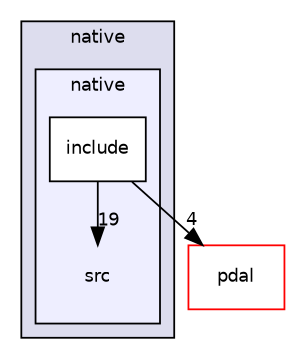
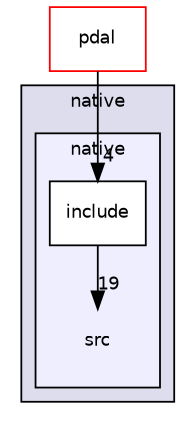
edge "include" -> "pdal": reversed
